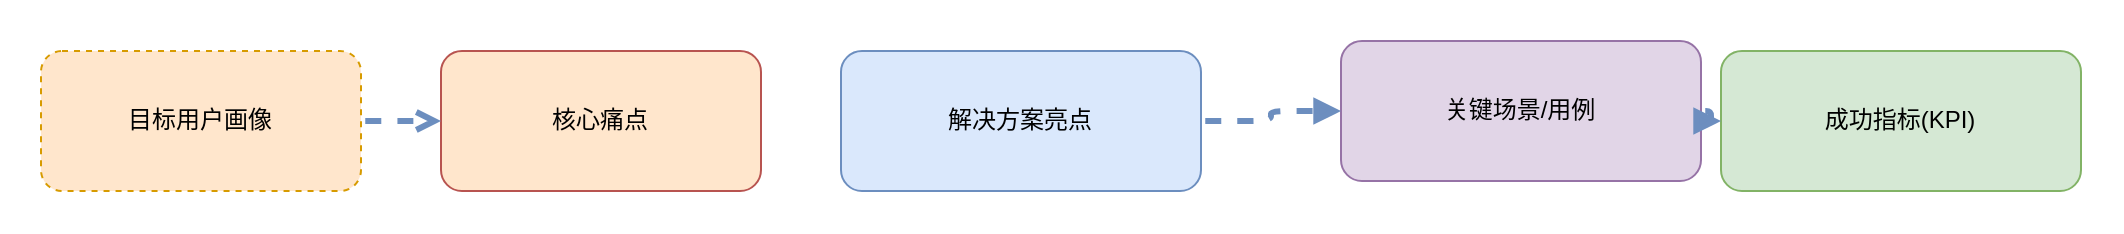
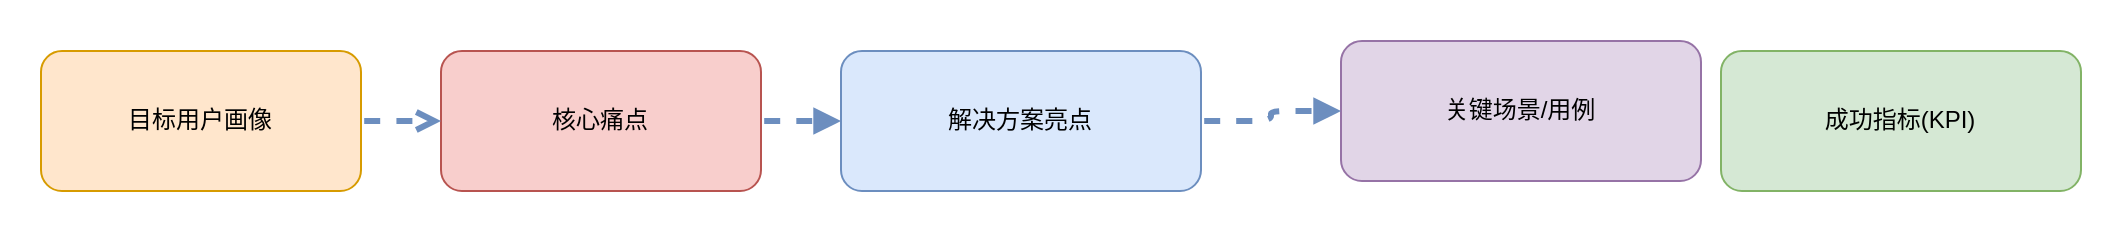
edge "关键场景/用例" -> "成功指标(KPI)": removed
node "目标用户画像": style dashed -> solid
node "核心痛点": fillcolor #ffe6cc -> #f8cecc
edge "核心痛点" -> "解决方案亮点": added
